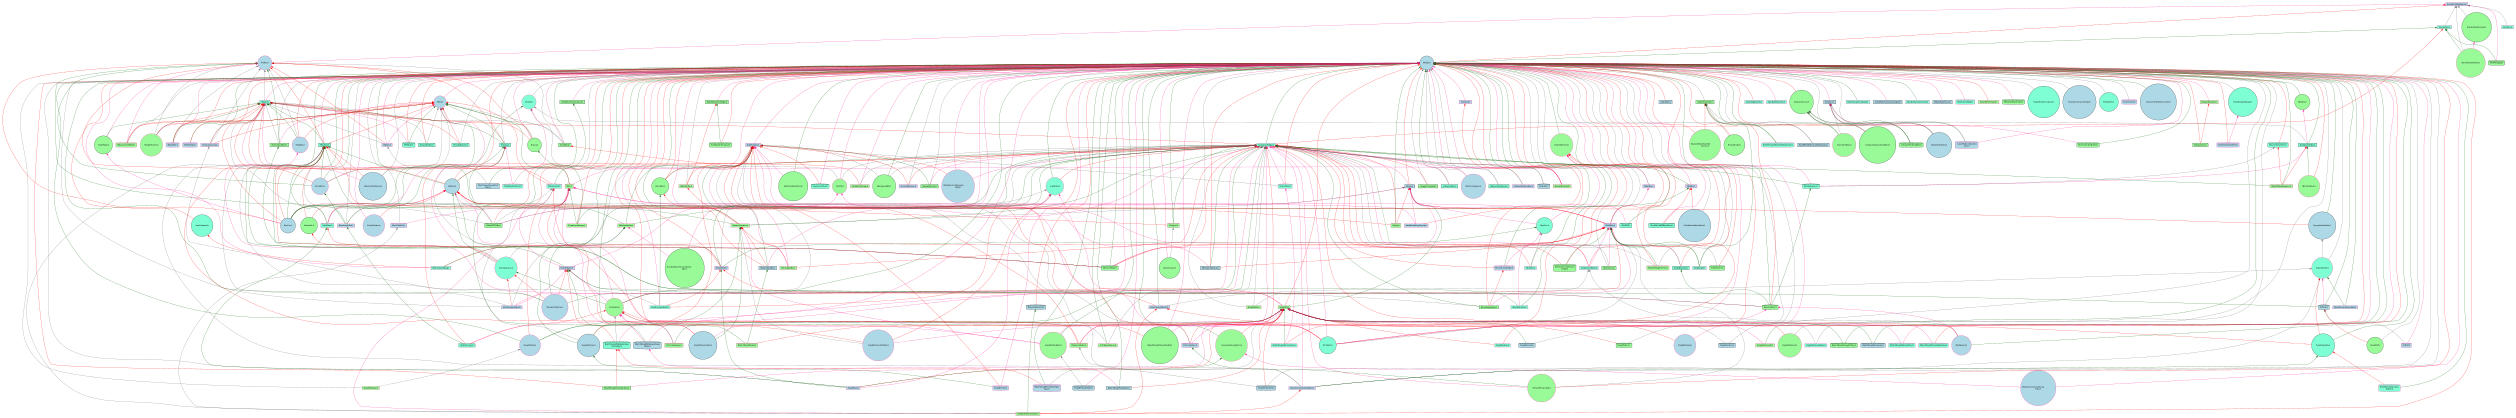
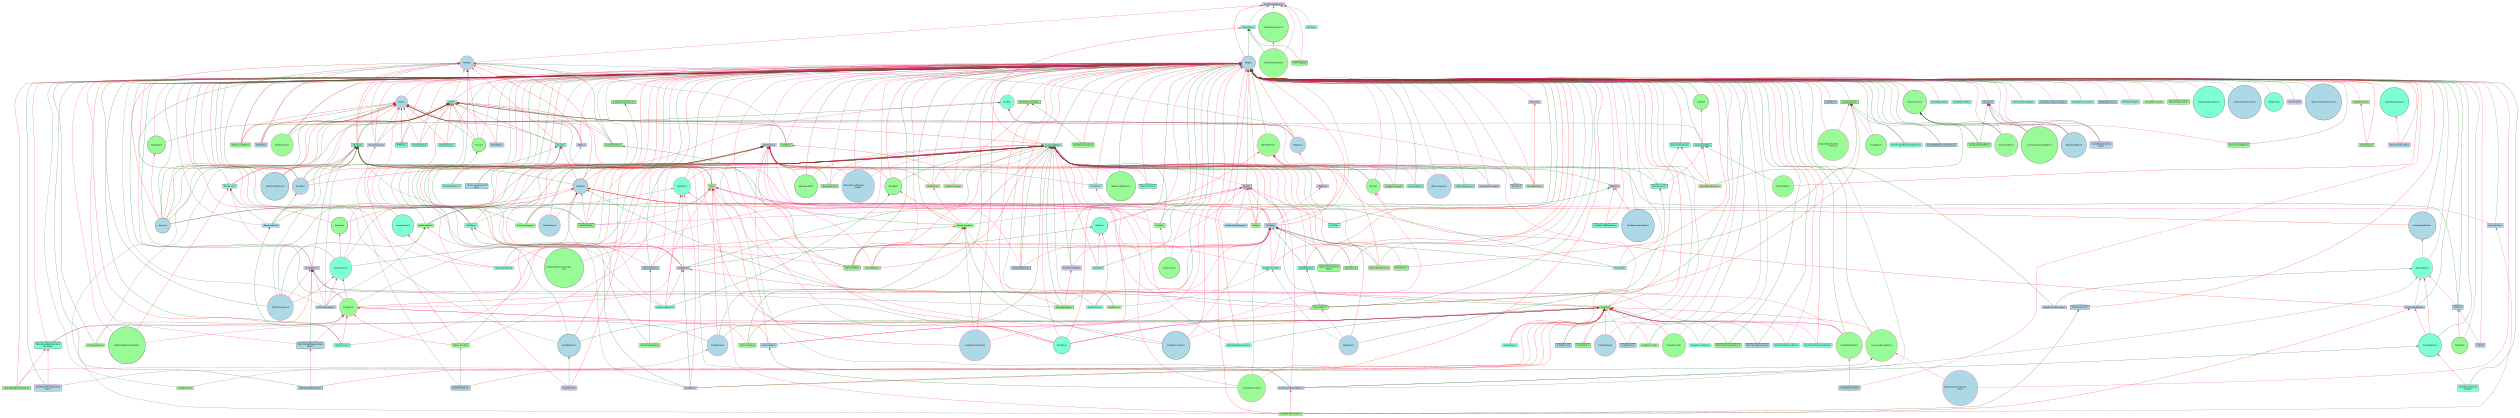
node "SContentReference.h": removed
